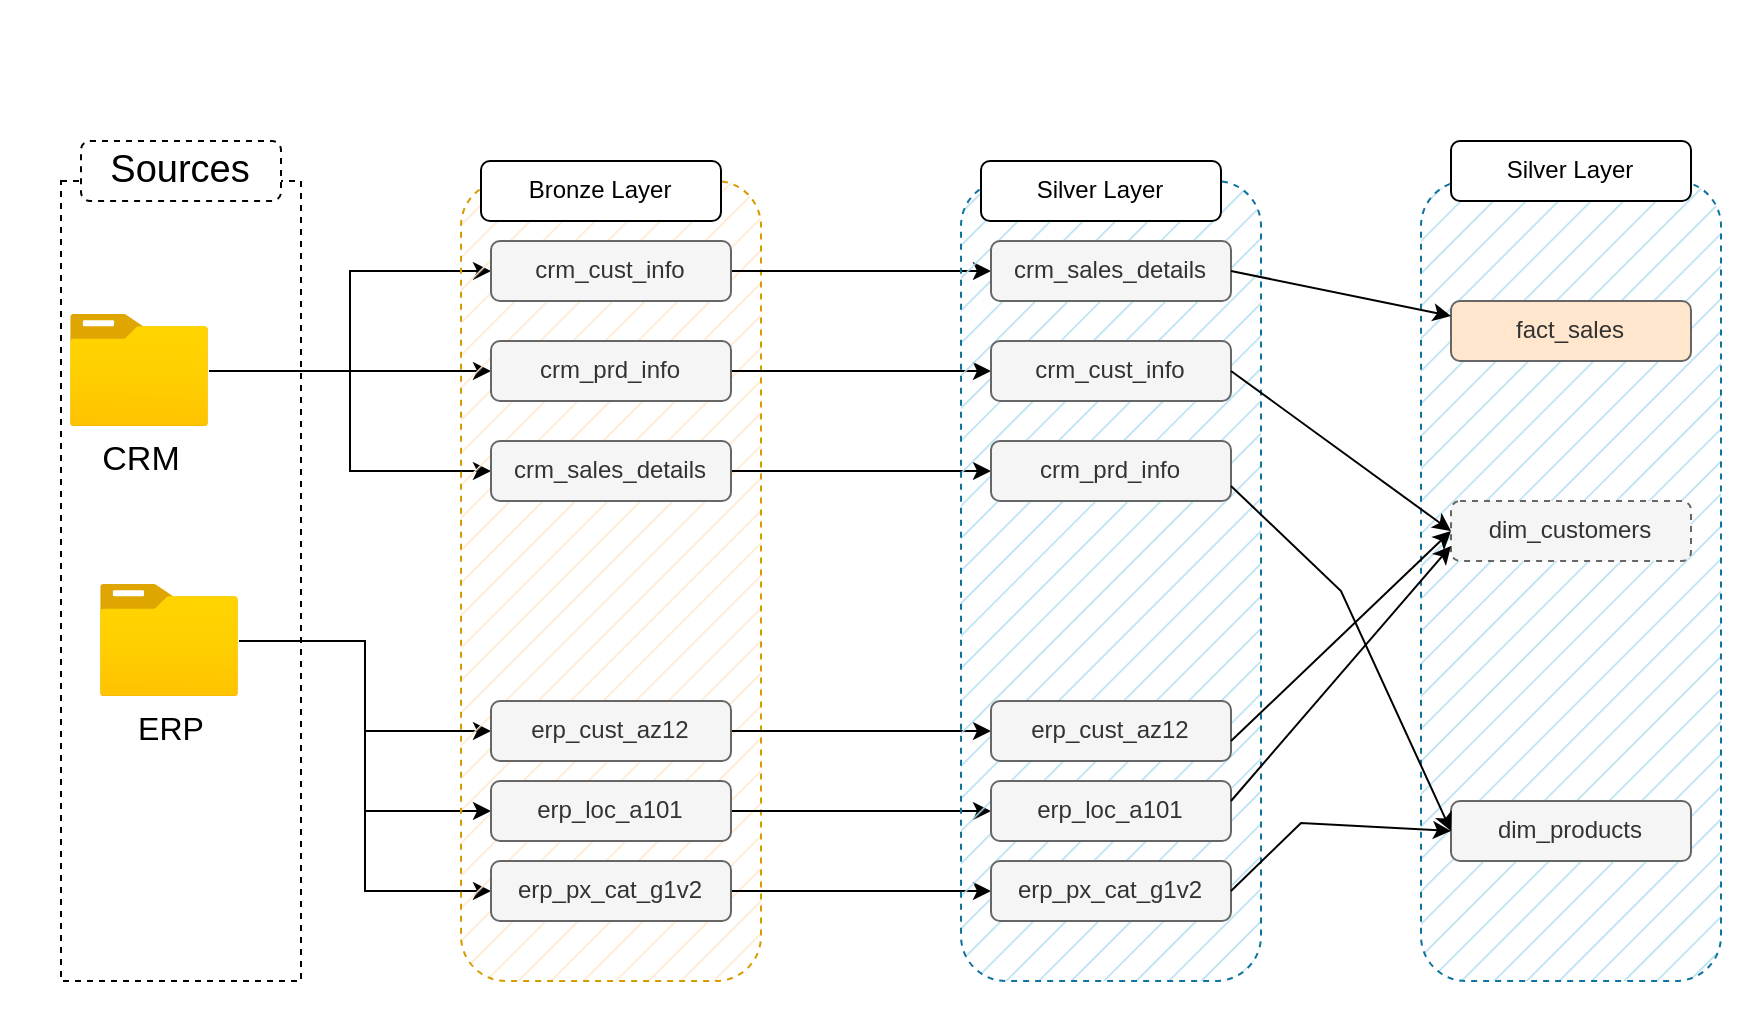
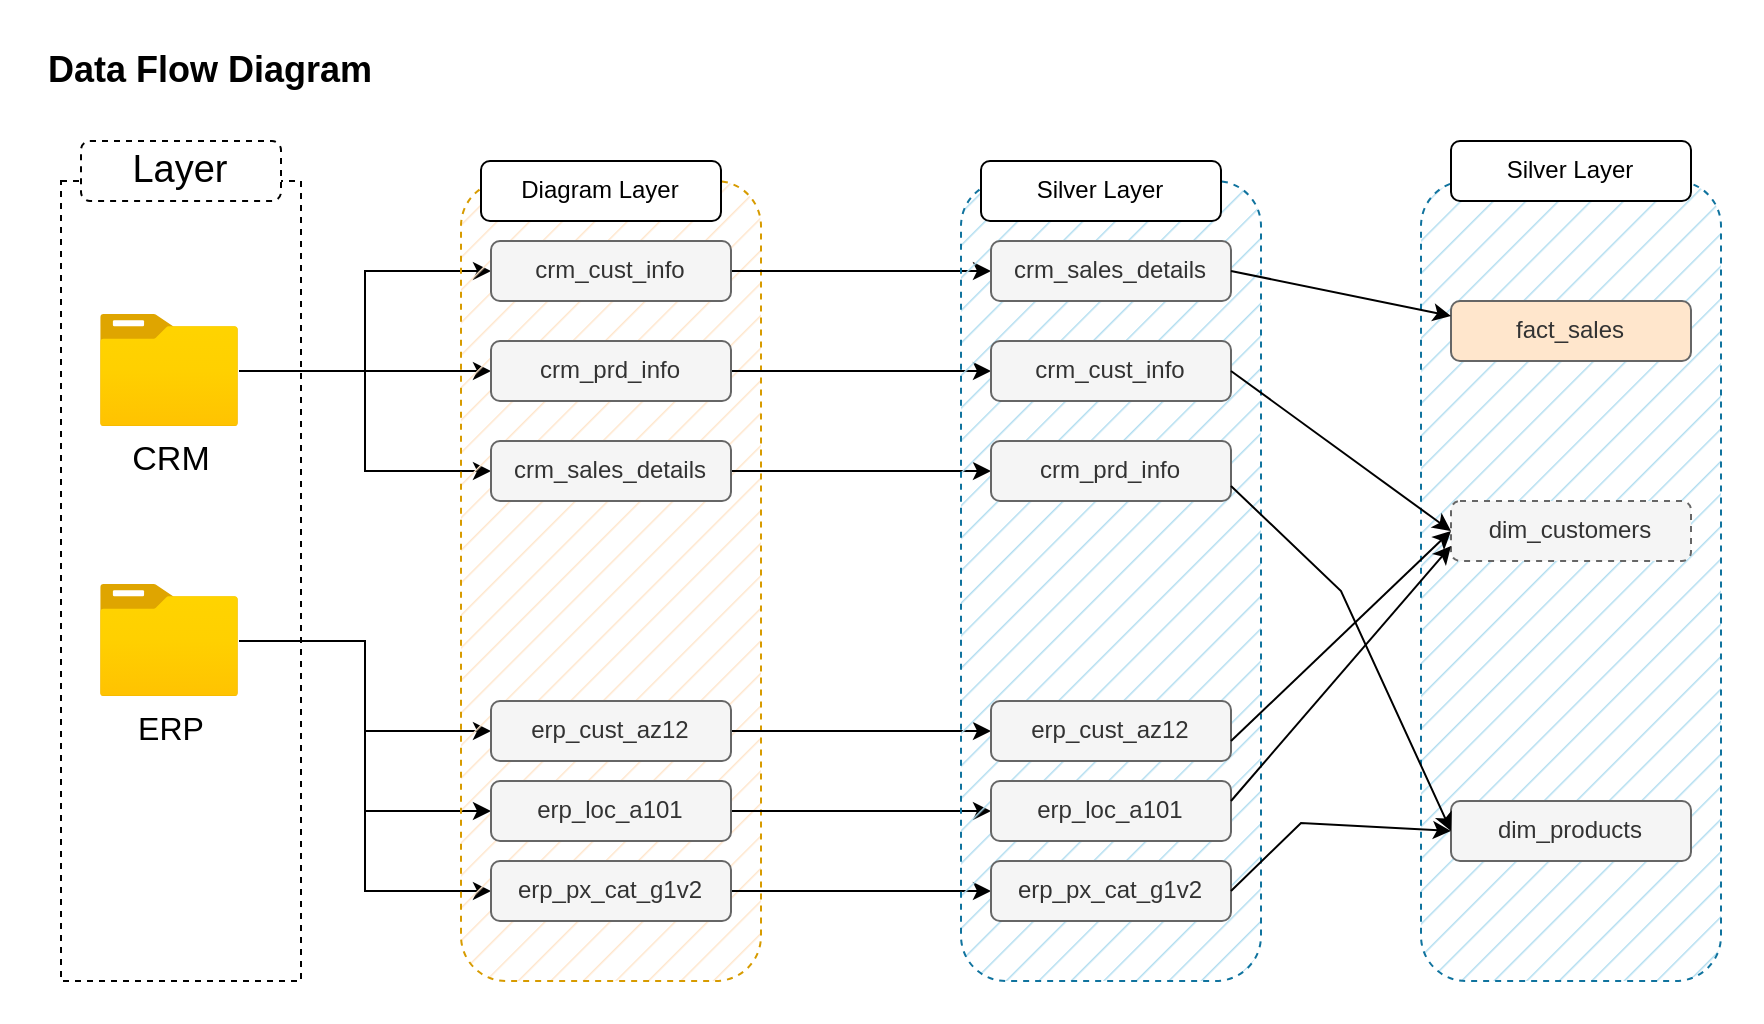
node "Data Flow Diagram": added
node "Sources": label "Sources" -> "Layer"
node "Bronze Layer": label "Bronze Layer" -> "Diagram Layer"
node "CRM": moved (140, 371) -> (170, 371)
